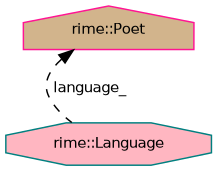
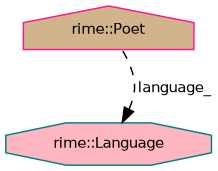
edge "rime::Language" -> "rime::Poet": reversed
